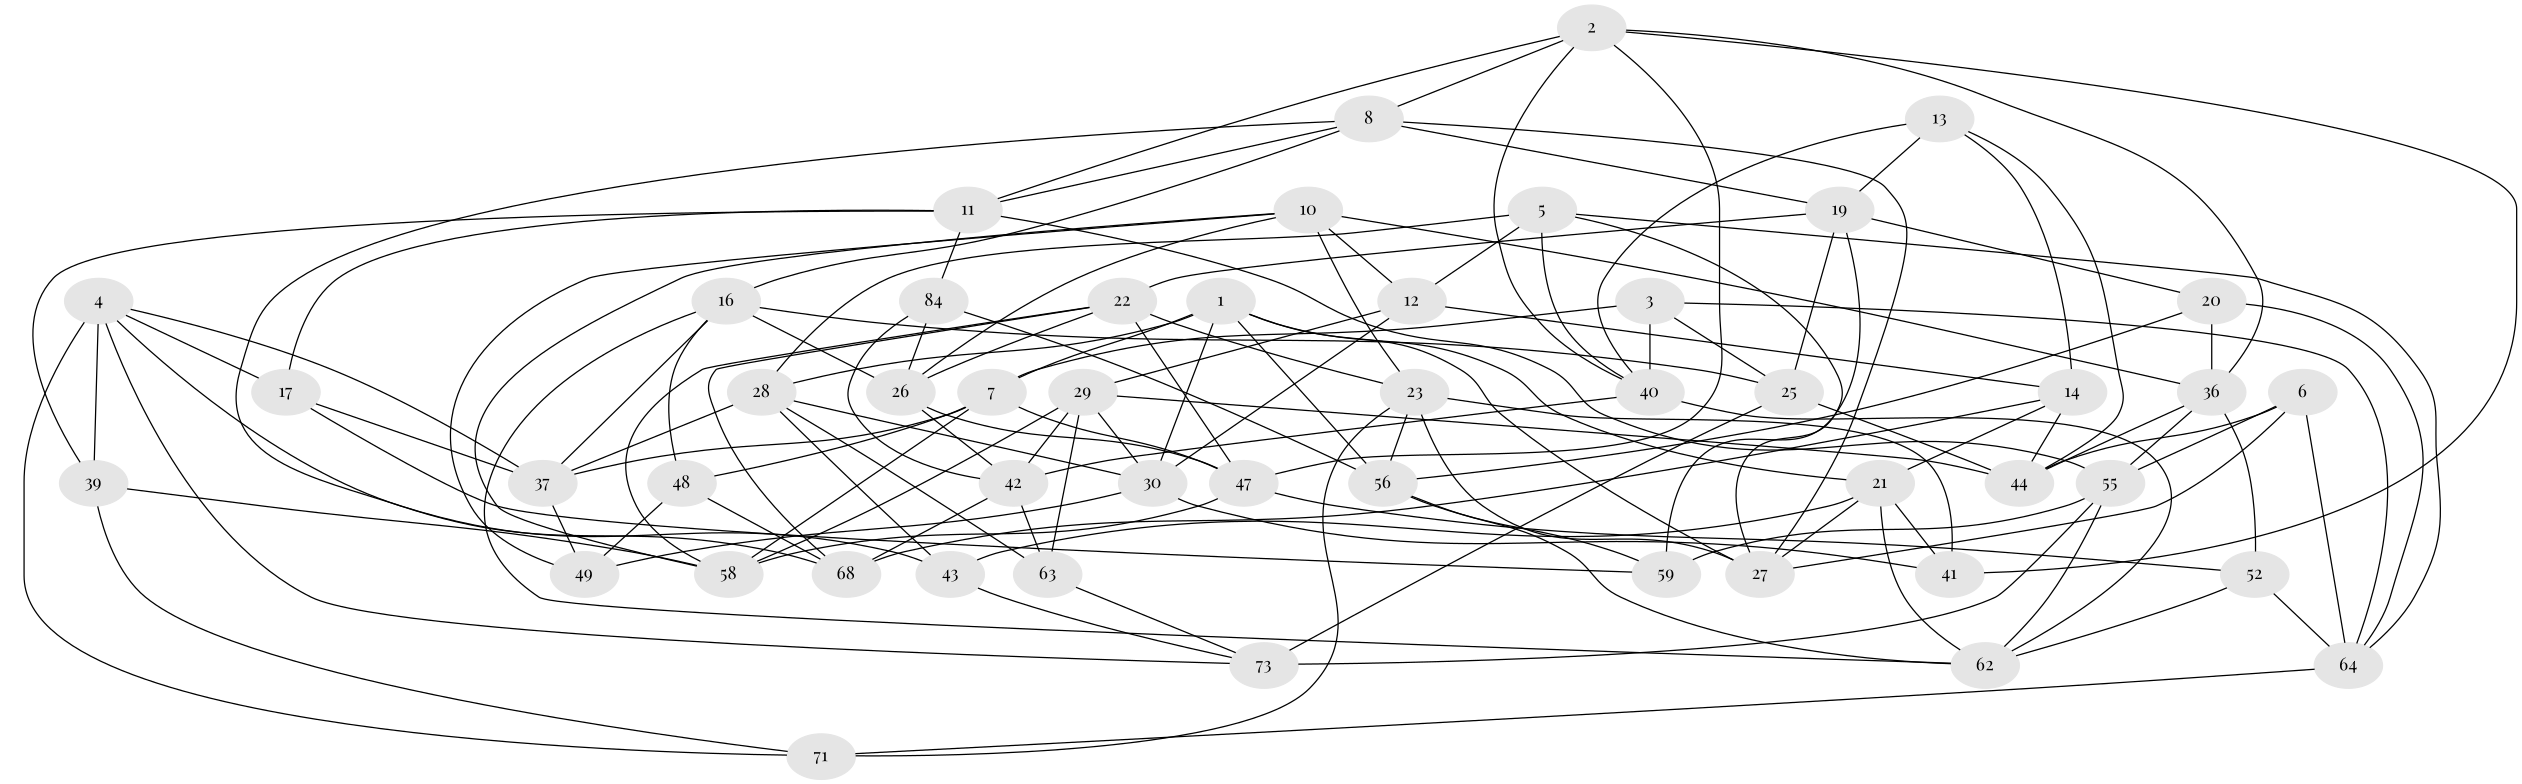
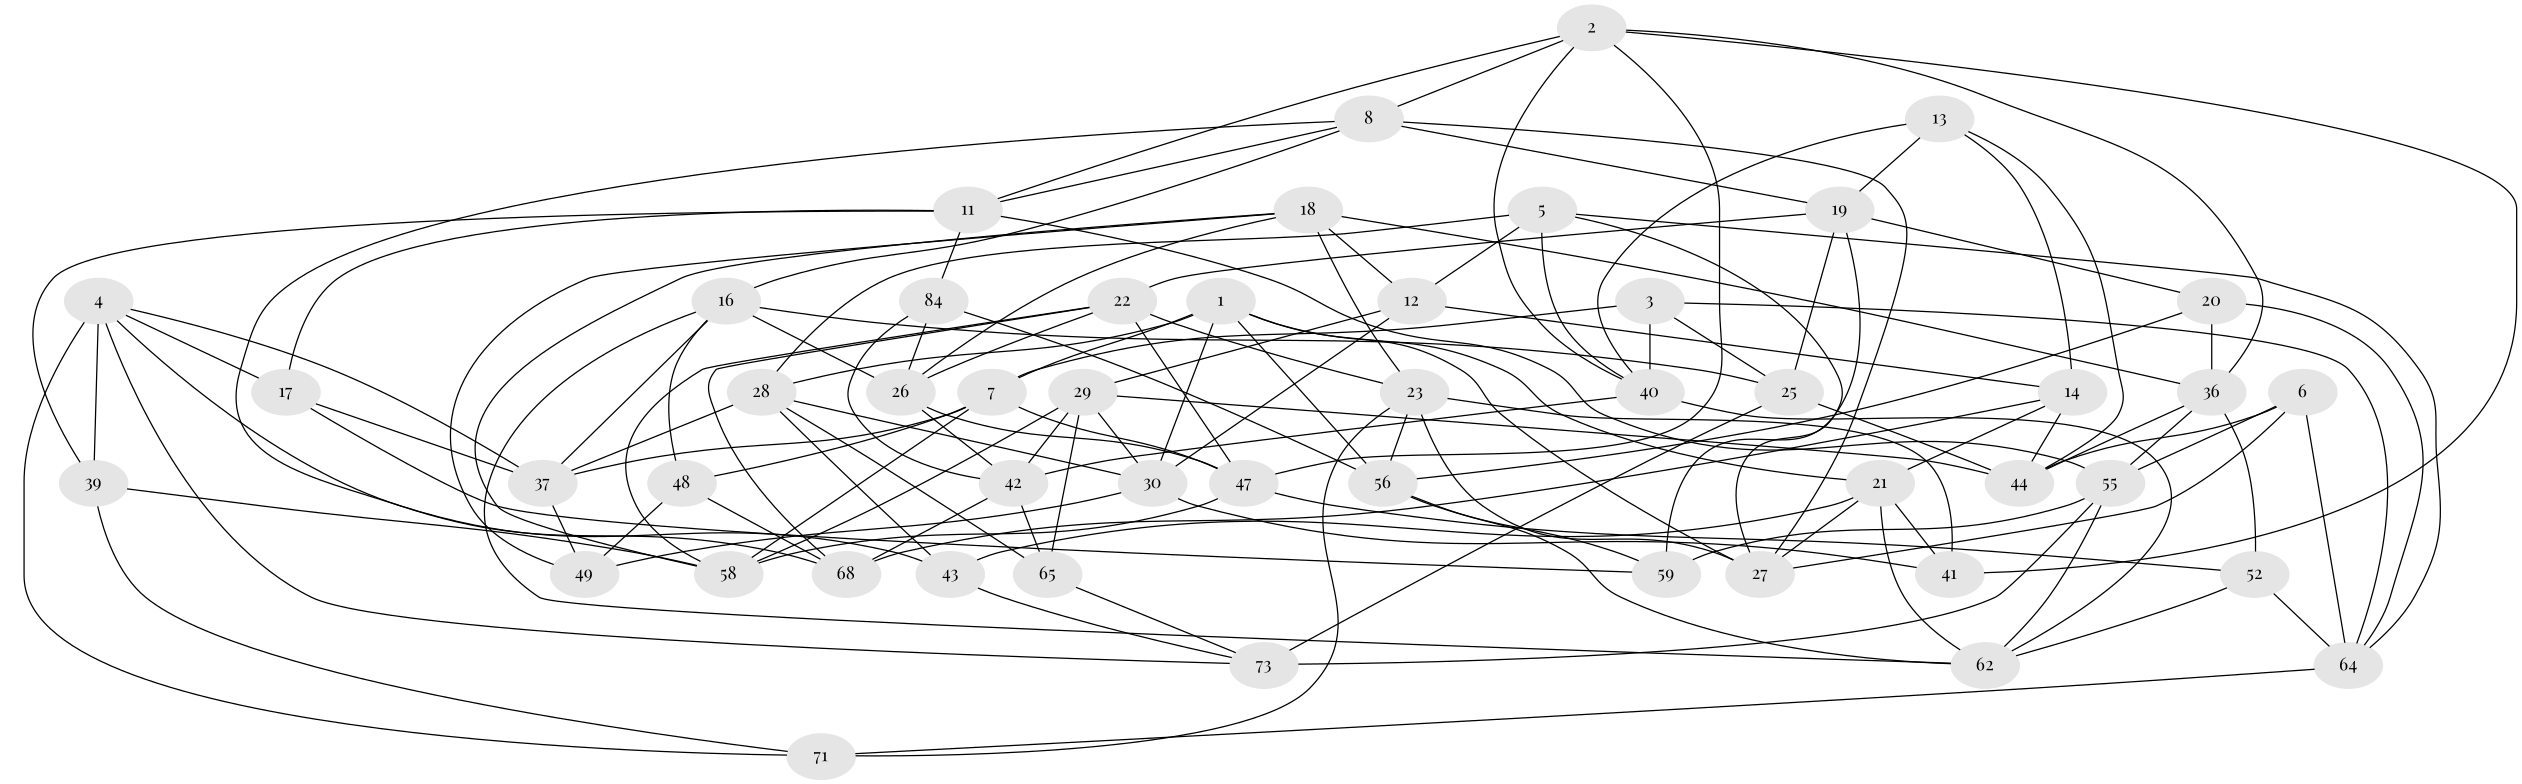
node "10": label "10" -> "18"
node "63": label "63" -> "65"
